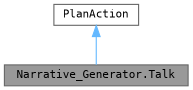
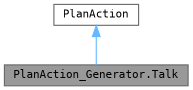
node "Narrative_Generator.Talk": label "Narrative_Generator.Talk" -> "PlanAction_Generator.Talk"
